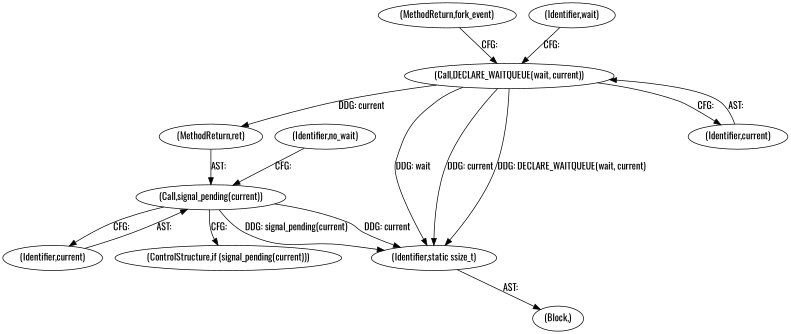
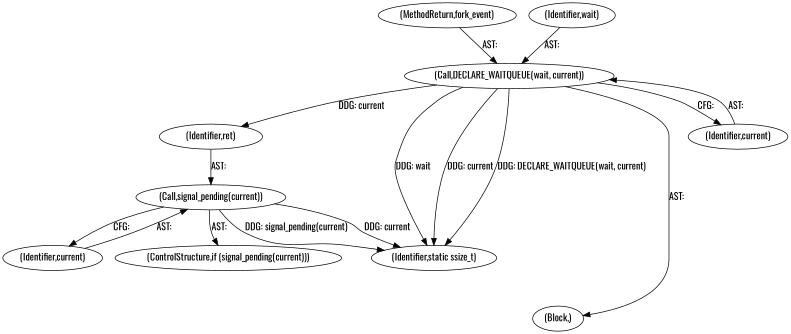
edge "(MethodReturn,fork_event)" -> "(Call,DECLARE_WAITQUEUE(wait, current))": label "CFG: " -> "AST: "
edge "(Identifier,wait)" -> "(Call,DECLARE_WAITQUEUE(wait, current))": label "CFG: " -> "AST: "
node "(MethodReturn,ret)": label "(MethodReturn,ret)" -> "(Identifier,ret)"
node "(Identifier,no_wait)": removed
edge "(Call,signal_pending(current))" -> "(ControlStructure,if (signal_pending(current)))": label "CFG: " -> "AST: "
edge "(Identifier,static ssize_t)" -> "(Block,)": now "(Call,DECLARE_WAITQUEUE(wait, current))" -> "(Block,)"
